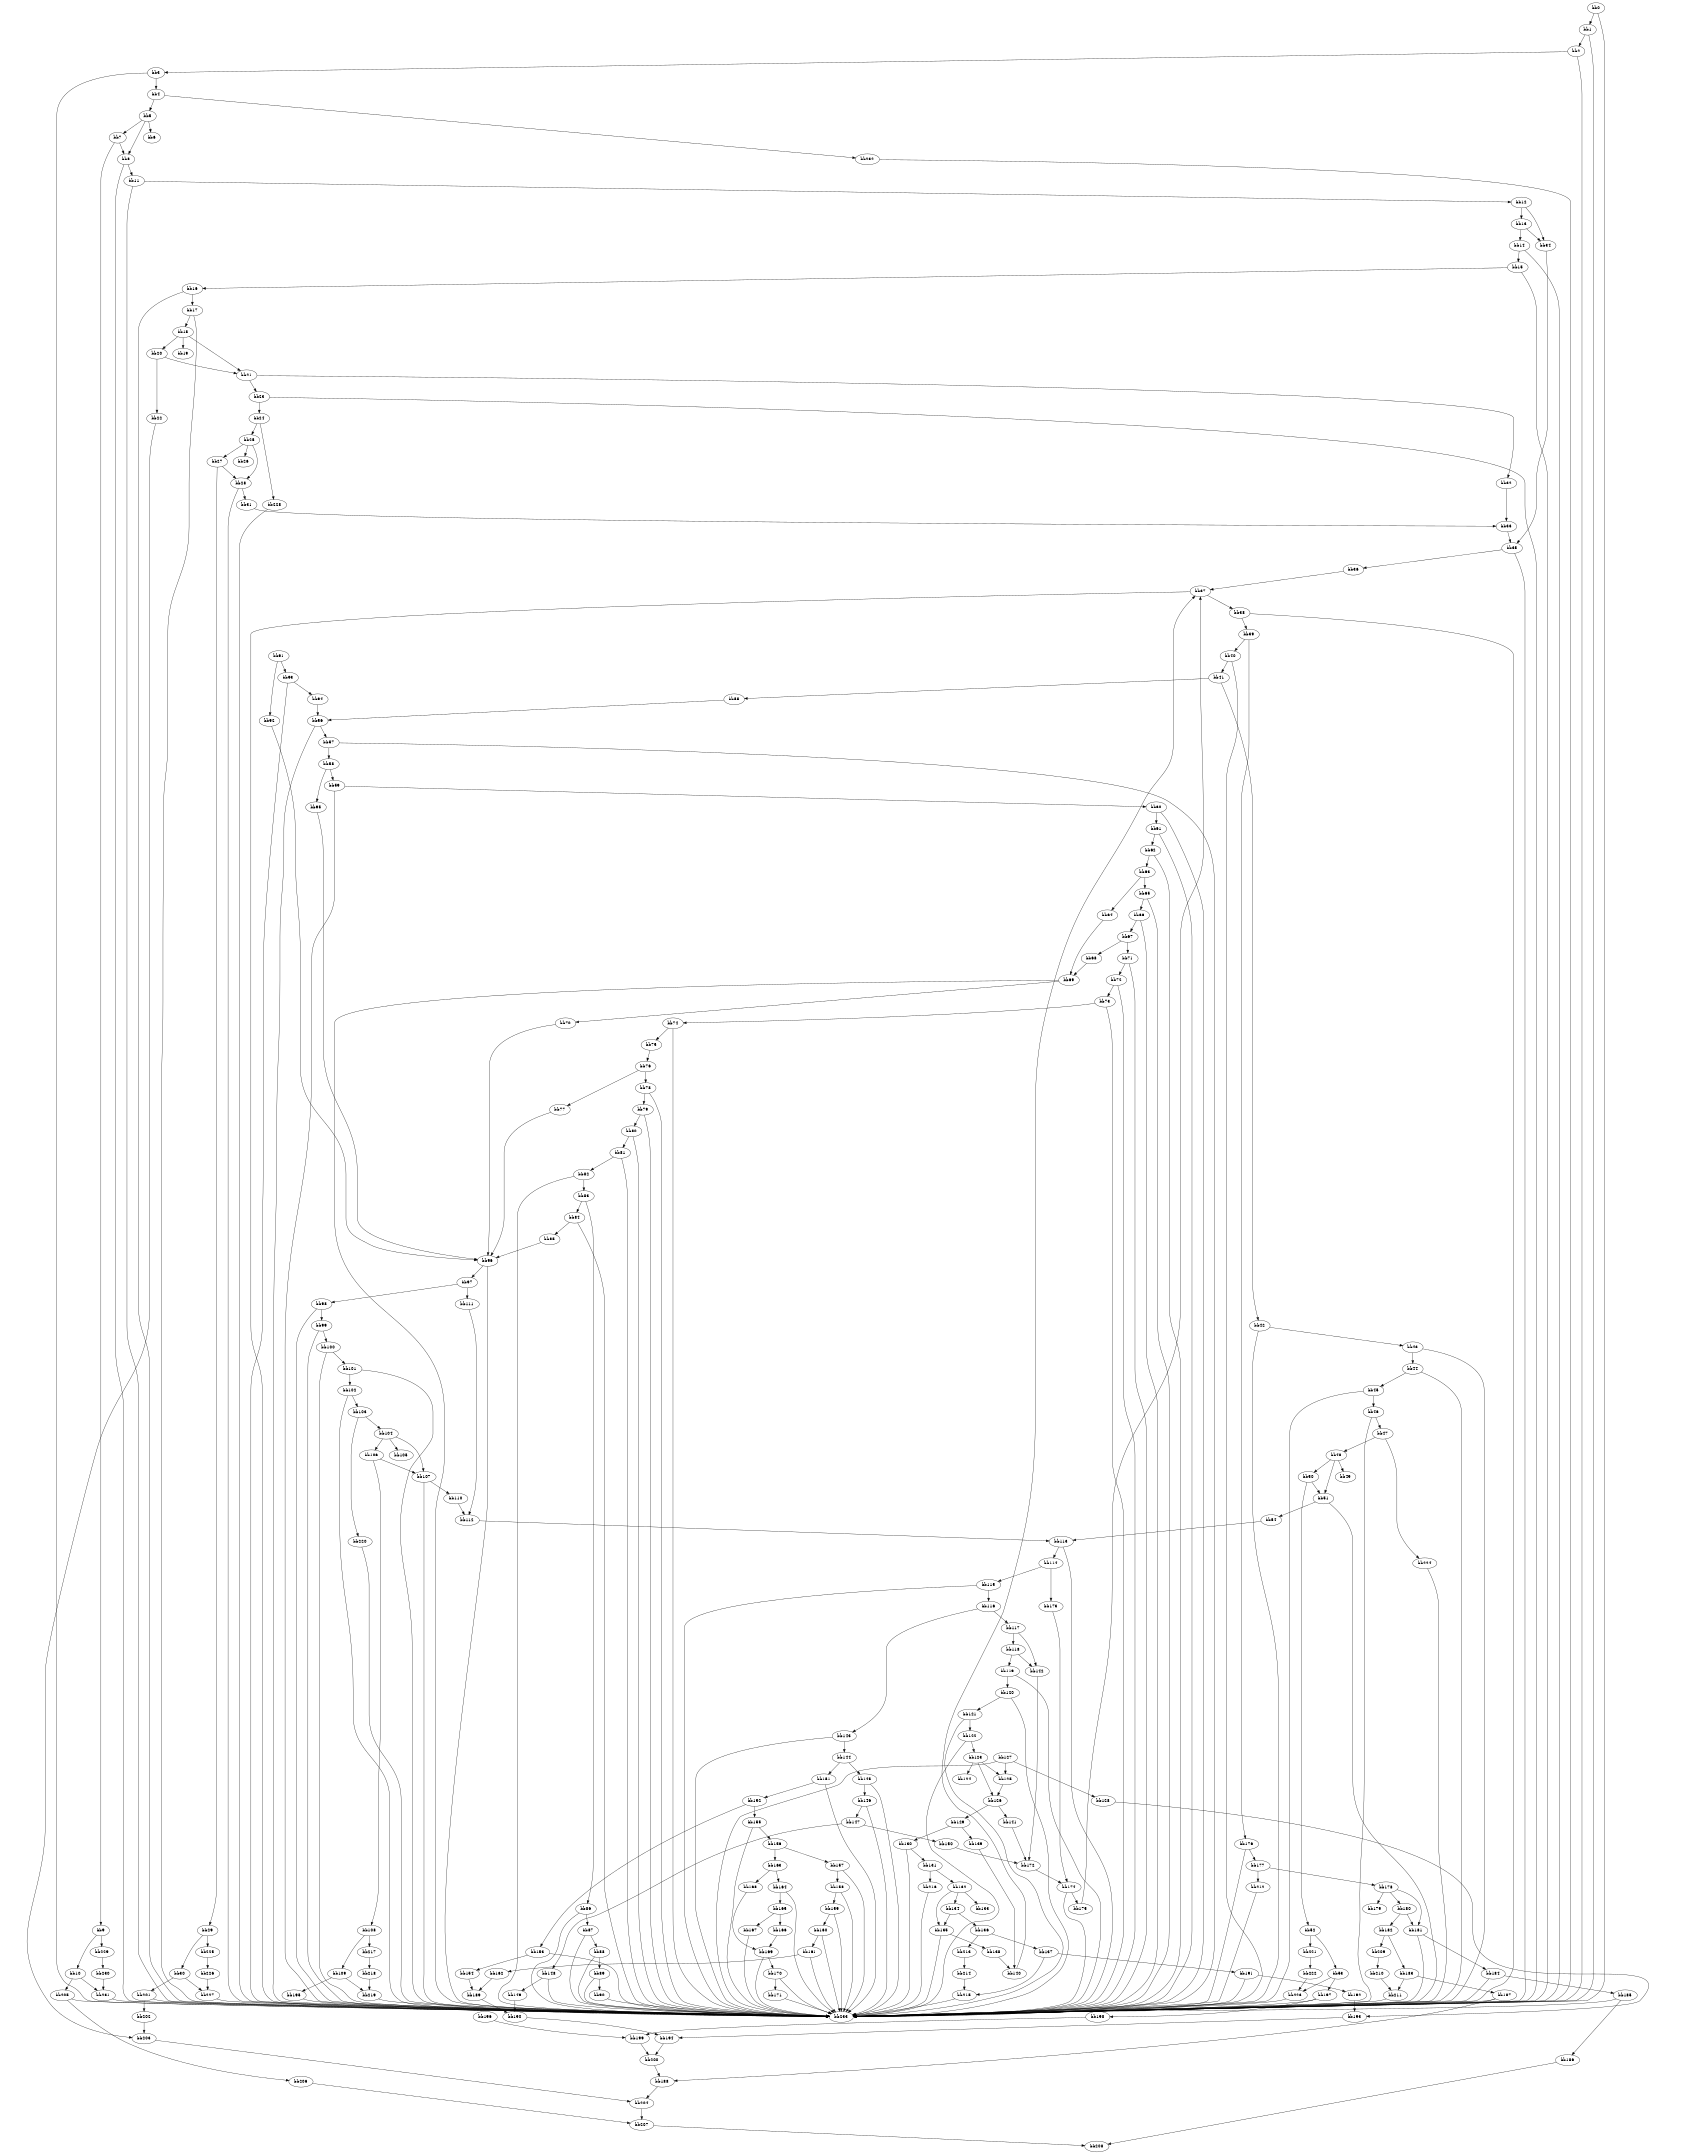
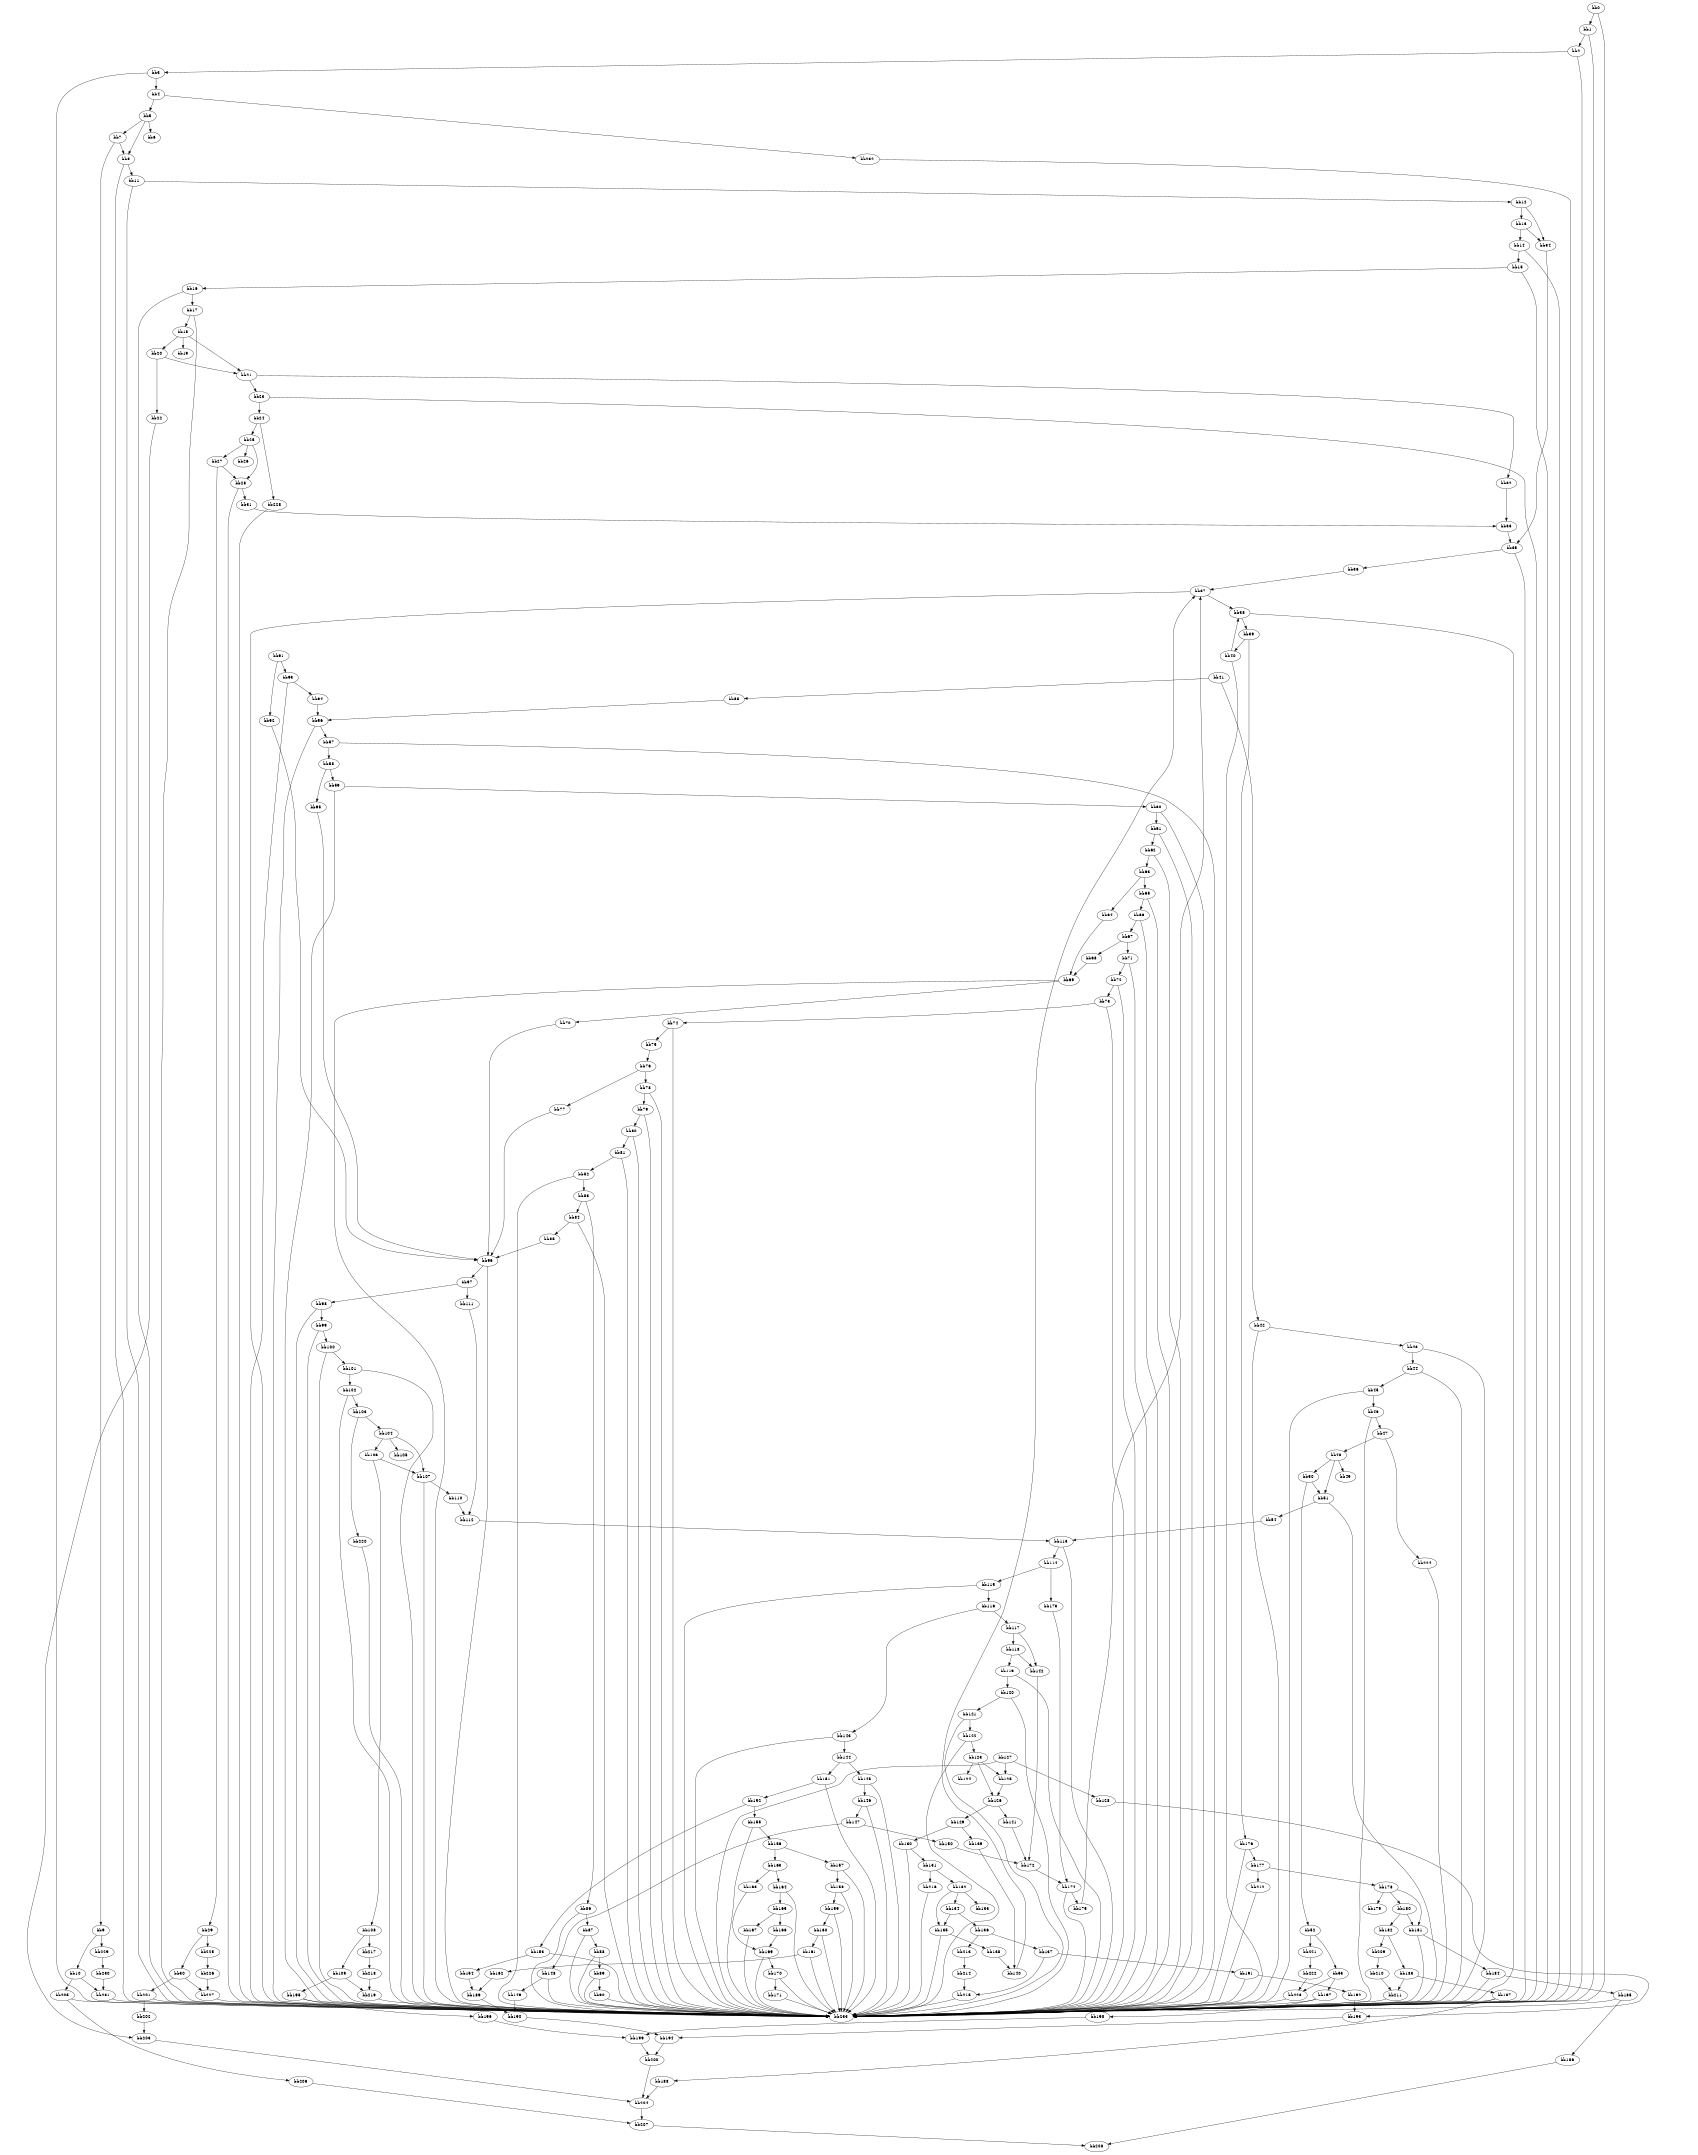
edge "bb40" -> "bb41": now "bb40" -> "bb38"
edge "bb195" -> "bb196": added
edge "bb200" -> "bb188": now "bb200" -> "bb204"
